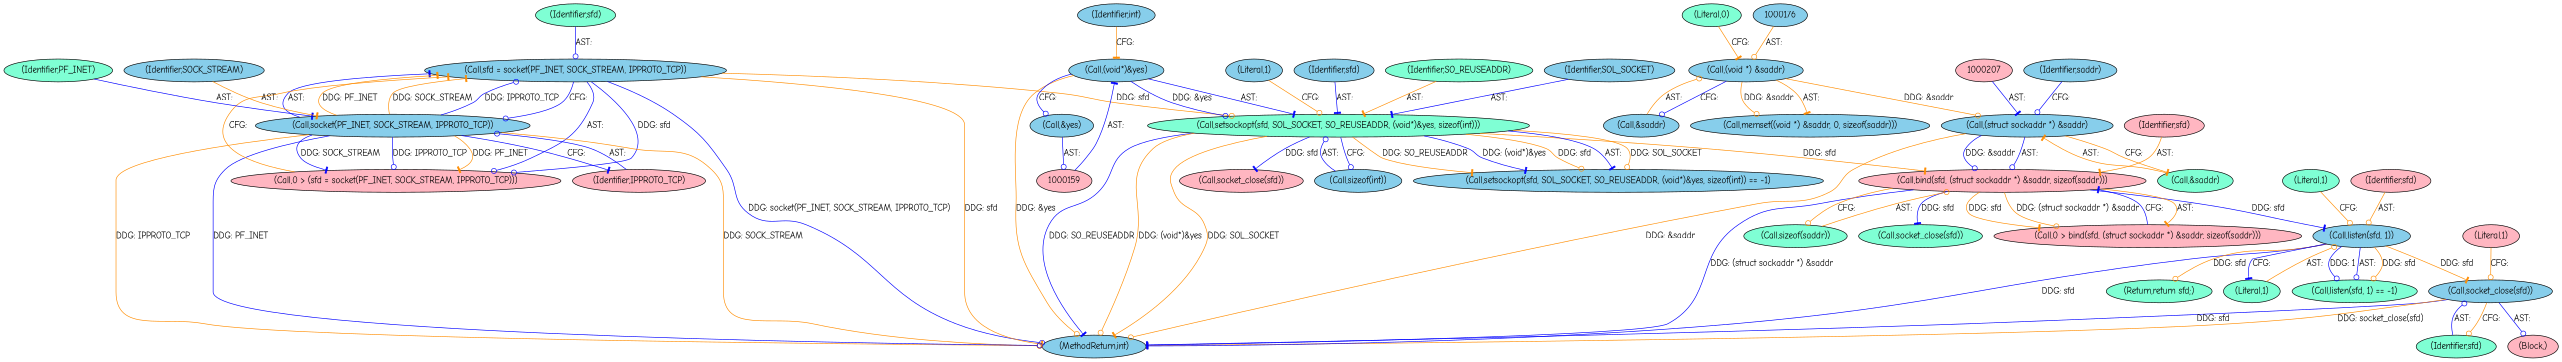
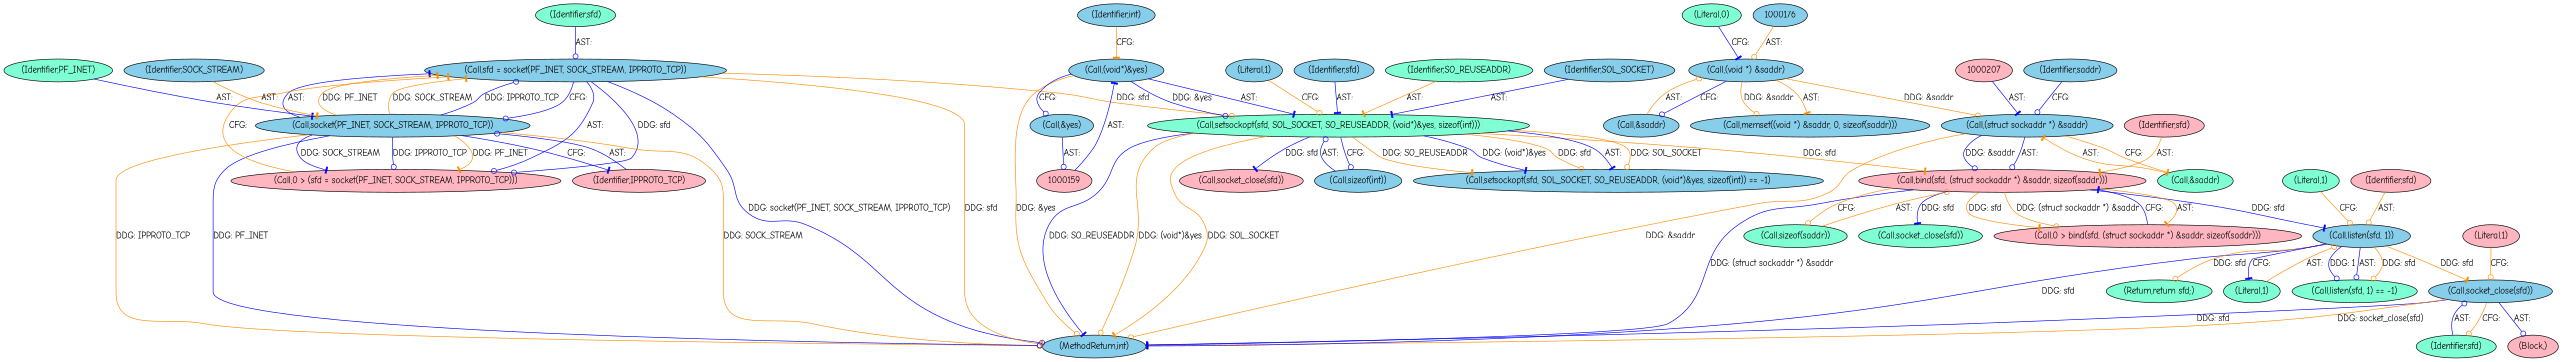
edge "(Literal,0)" -> "(Call,(void *) &saddr)": color darkorange -> blue
